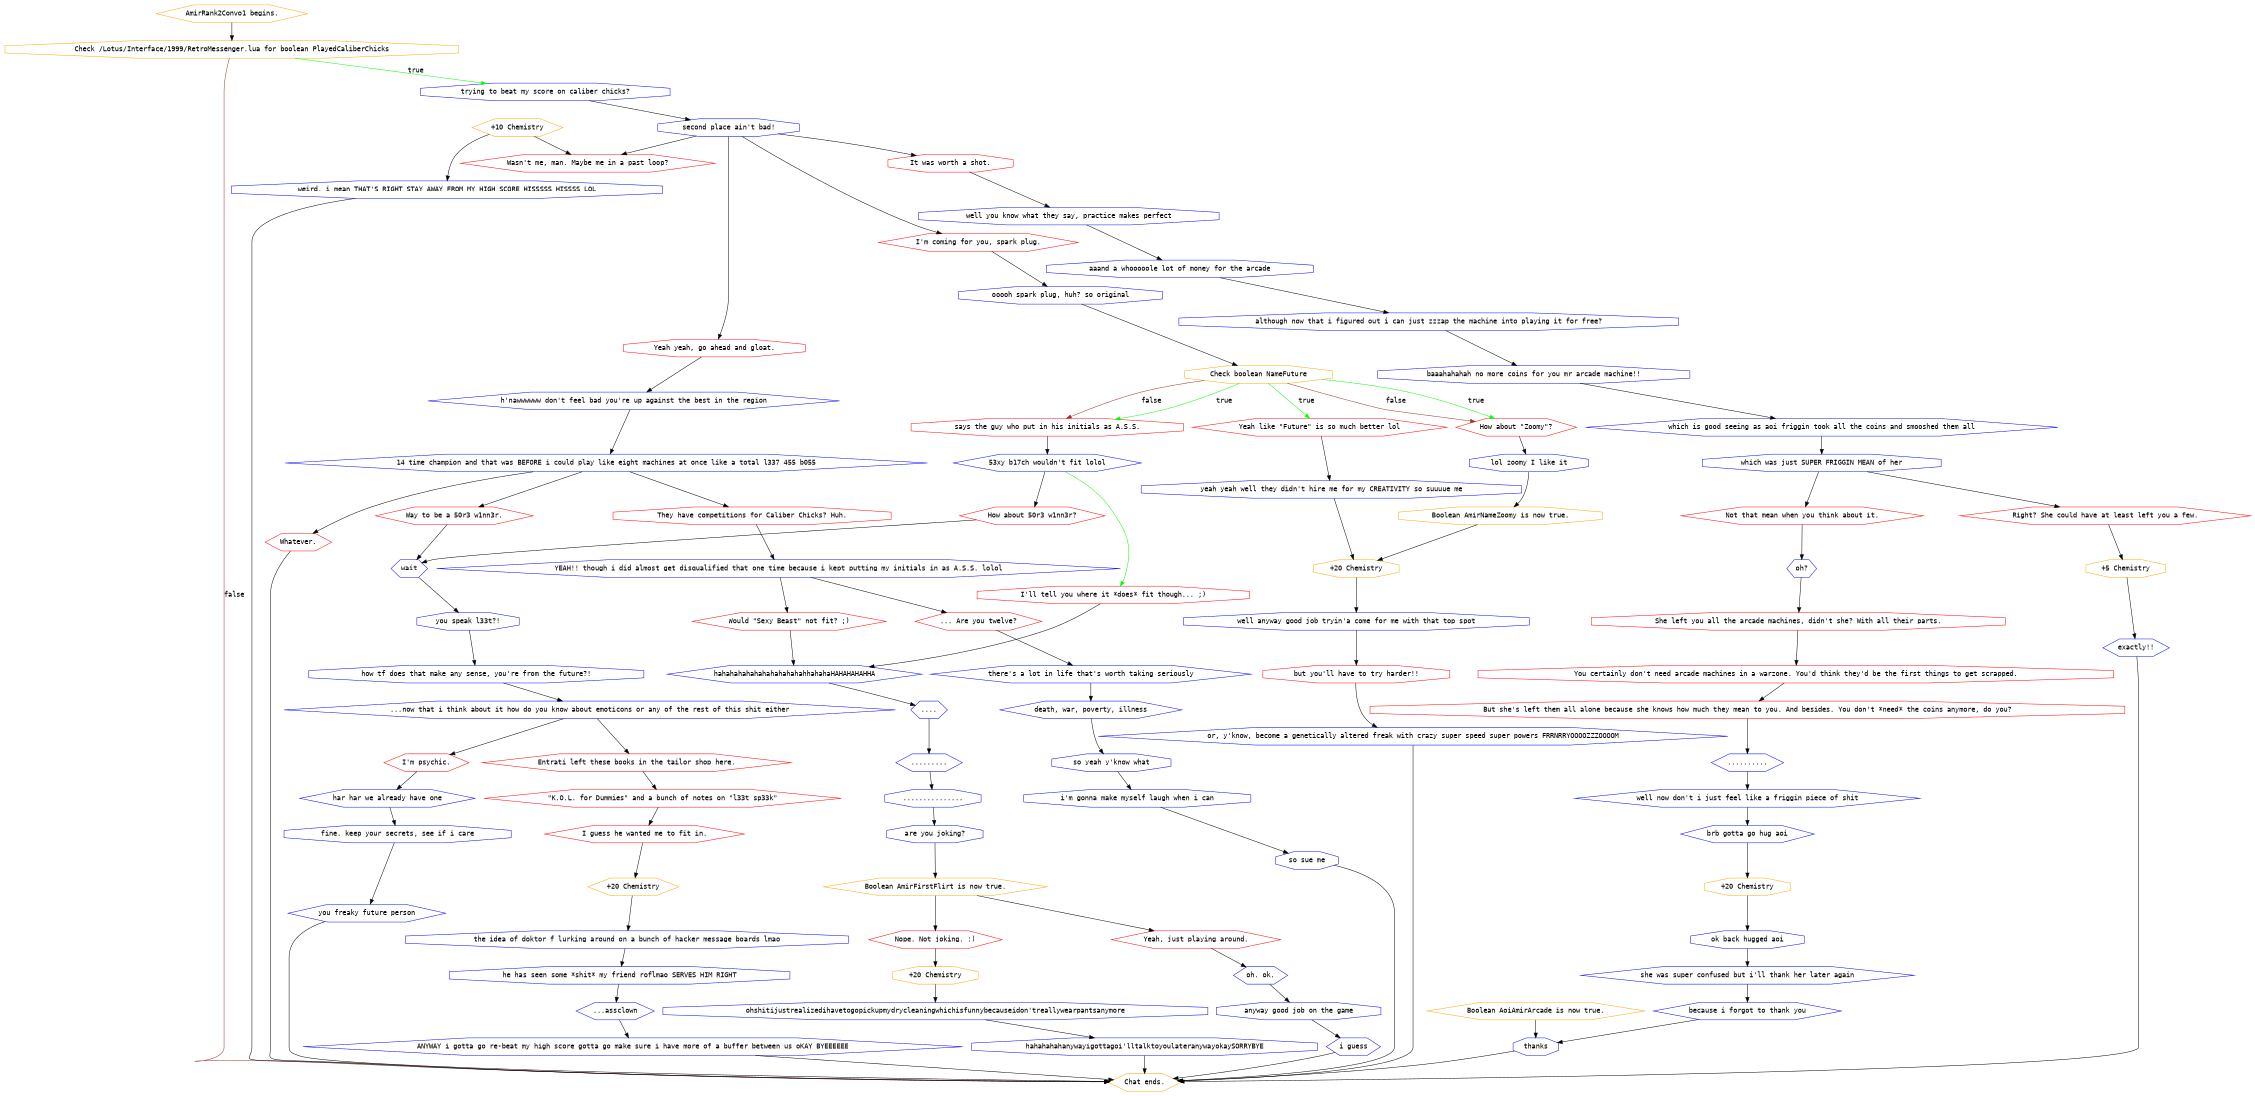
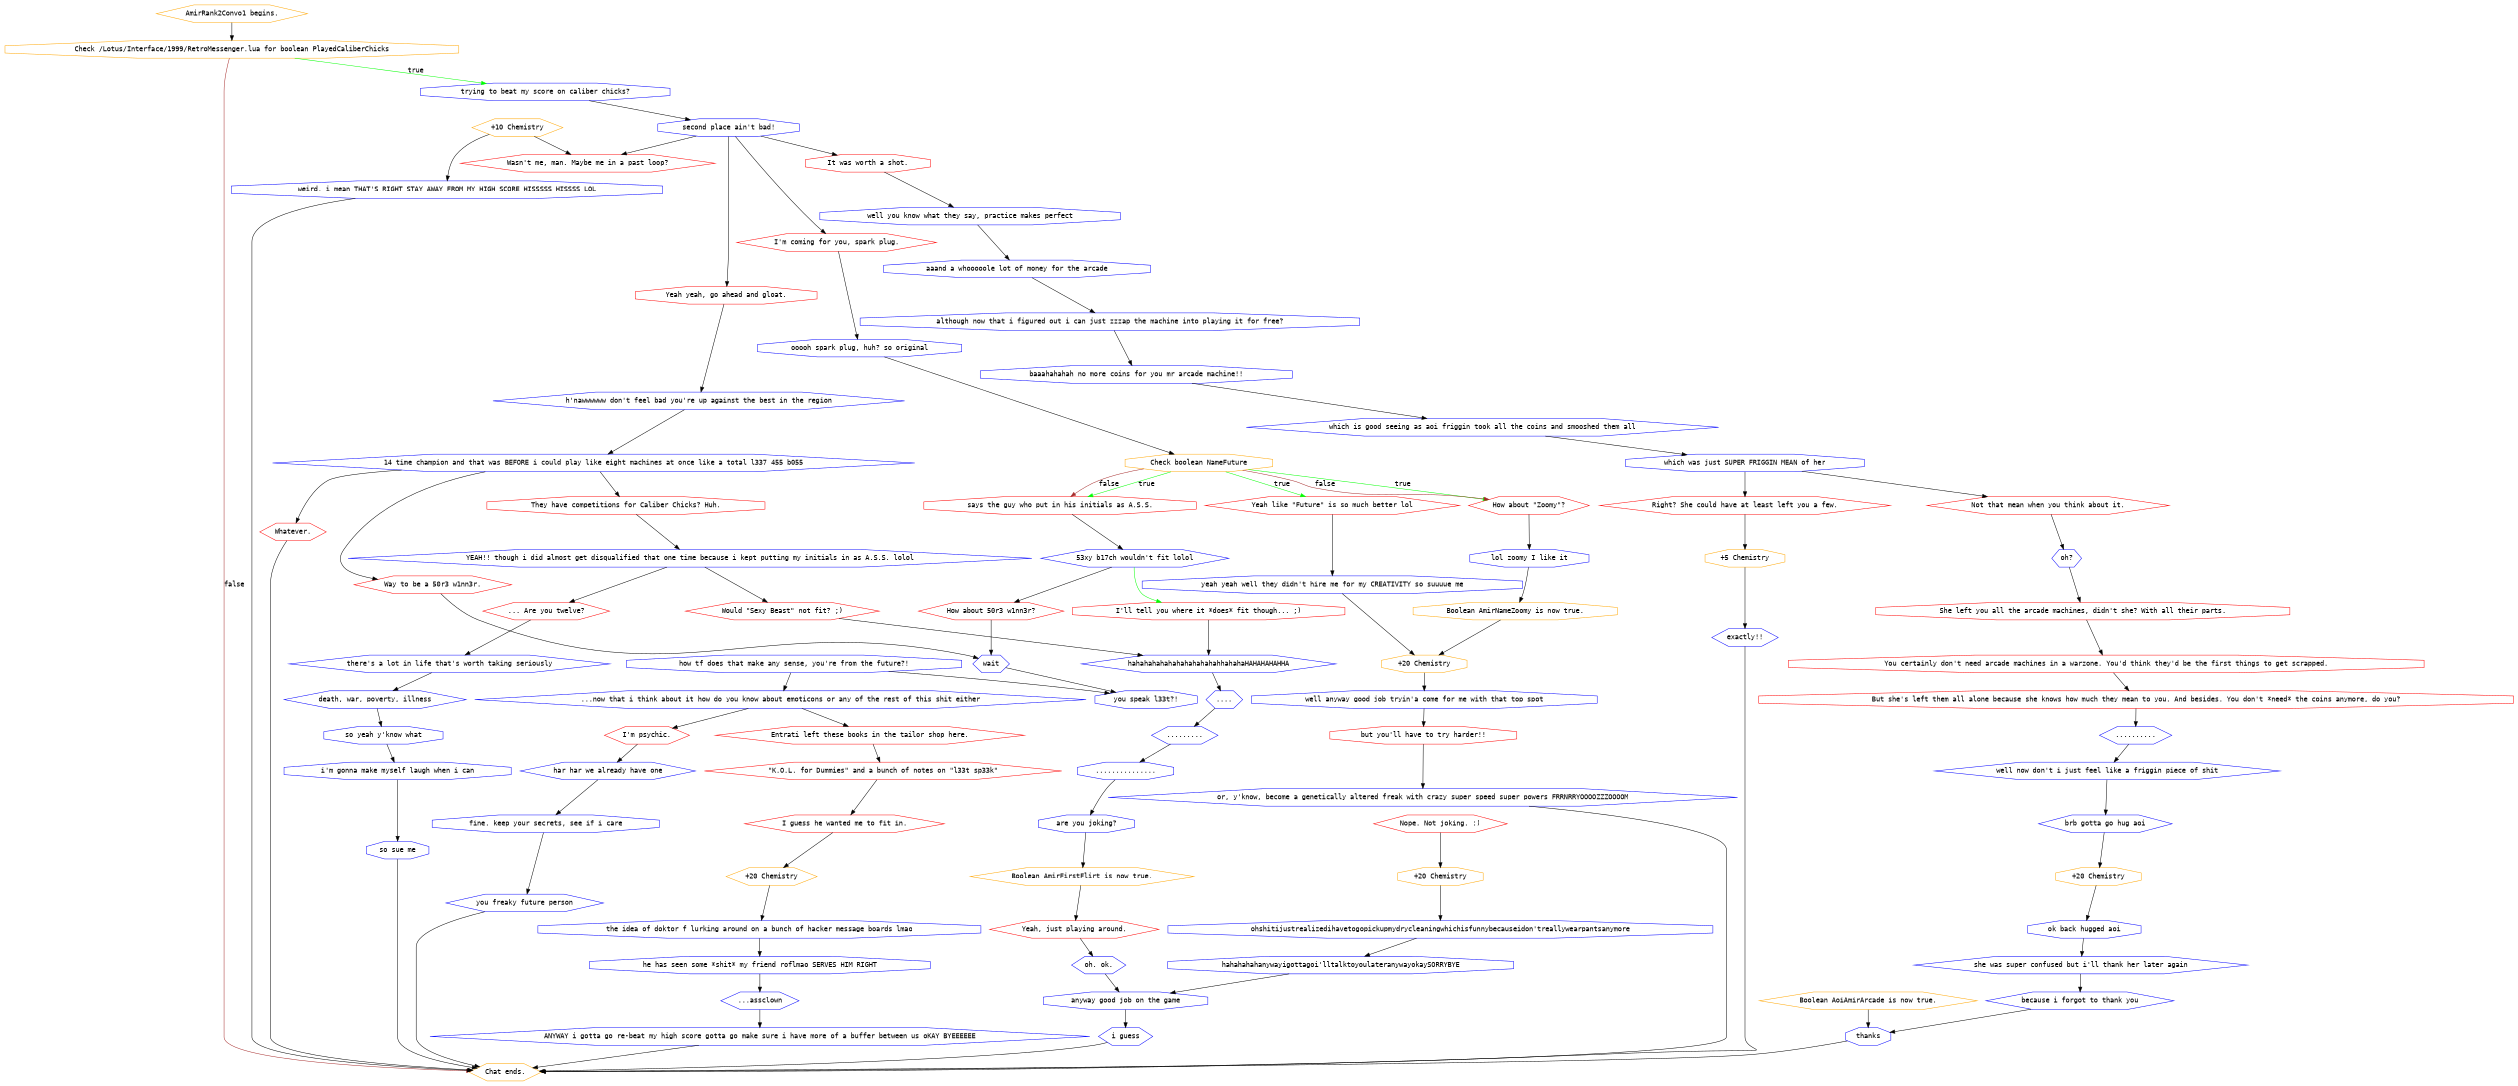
edge "you speak l33t?!" -> "how tf does that make any sense, you're from the future?!": reversed
edge "Boolean AmirFirstFlirt is now true." -> "Nope. Not joking. :)": removed
edge "hahahahahanywayigottagoi'lltalktoyoulateranywayokaySORRYBYE" -> "Chat ends.": now "hahahahahanywayigottagoi'lltalktoyoulateranywayokaySORRYBYE" -> "anyway good job on the game"
